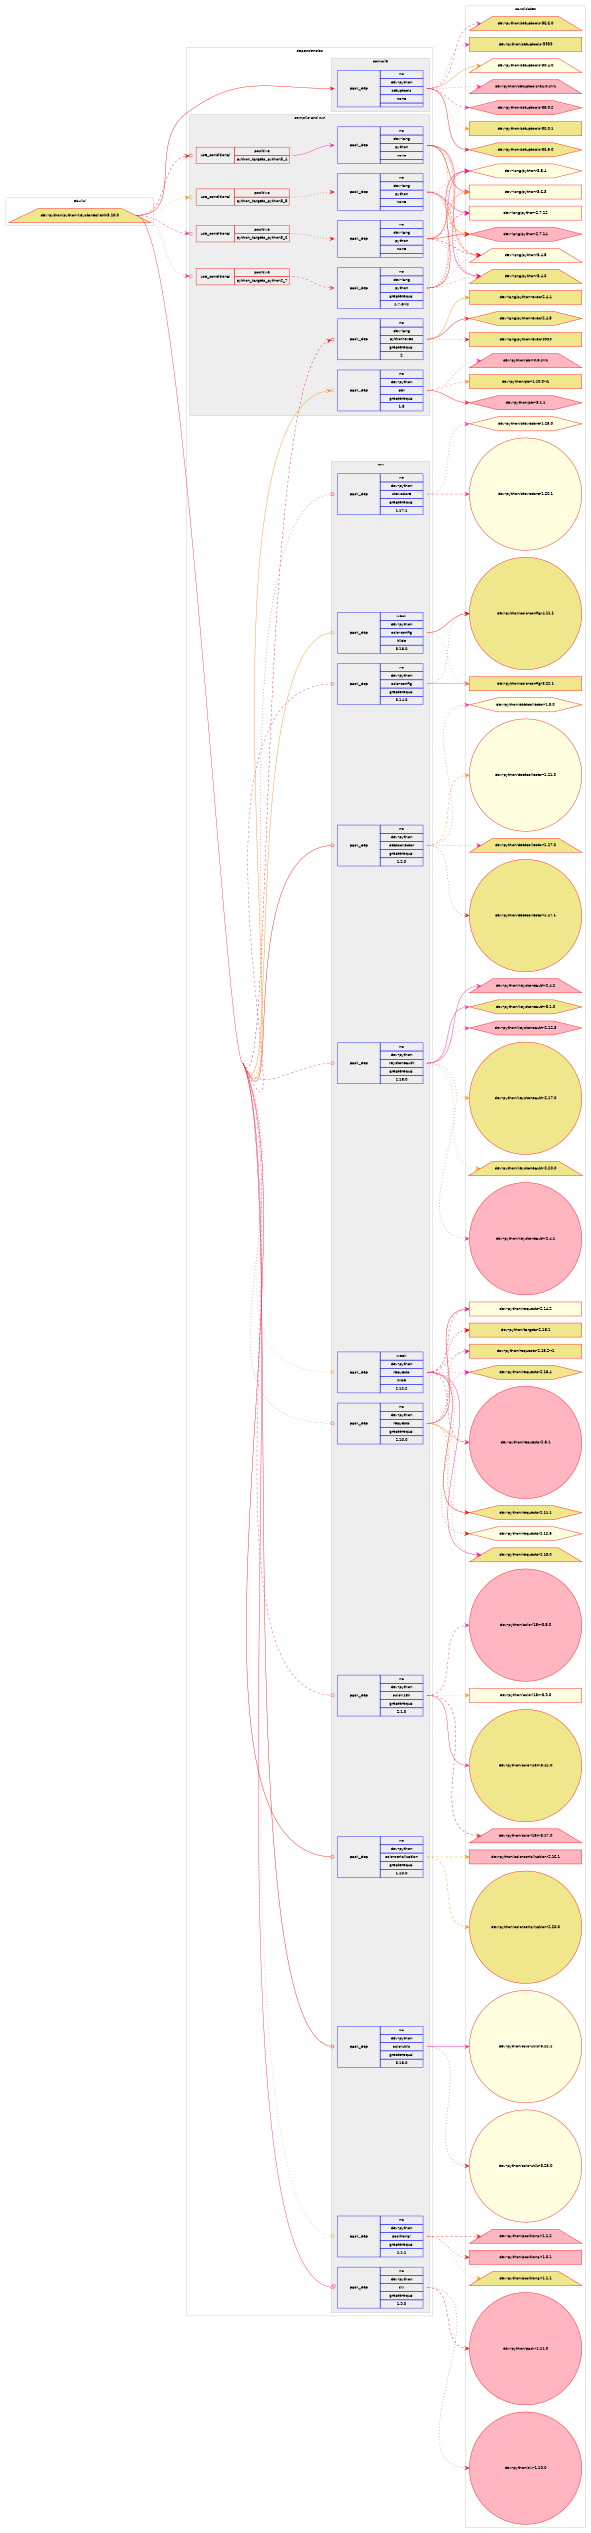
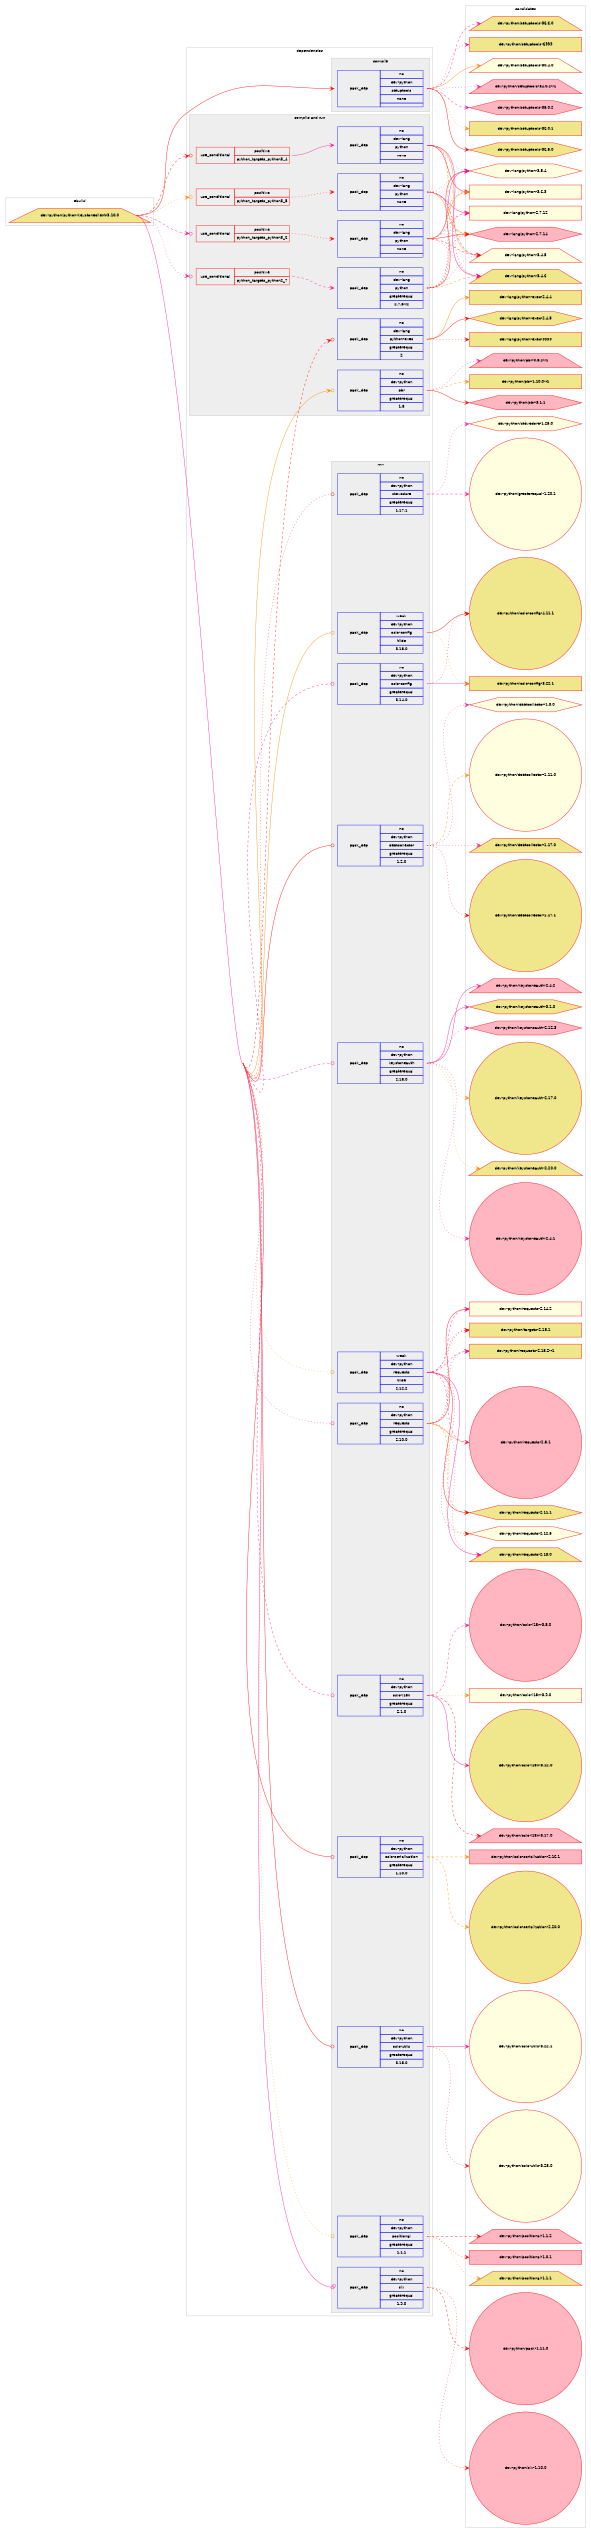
node "dev-python/setuptools-9999": label "dev-python/setuptools-9999" -> "dev-python/setuptools-6999"
node "dev-python/stevedore-1.20.1": label "dev-python/stevedore-1.20.1" -> "dev-python/greaterequal-1.20.1"
node "dev-python/requests-2.18.4": removed
